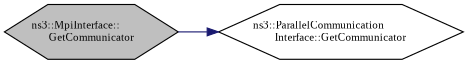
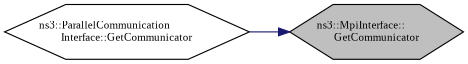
edge "ns3::MpiInterface:: GetCommunicator" -> "ns3::ParallelCommunication Interface::GetCommunicator": reversed
